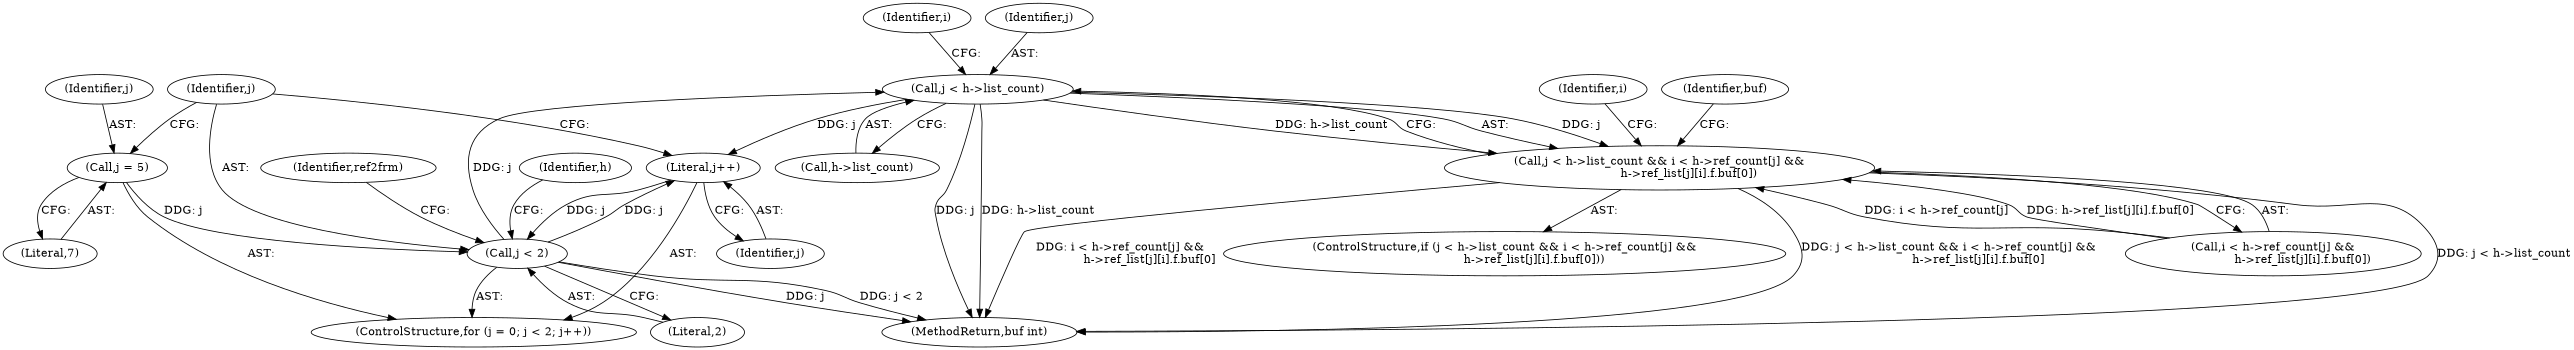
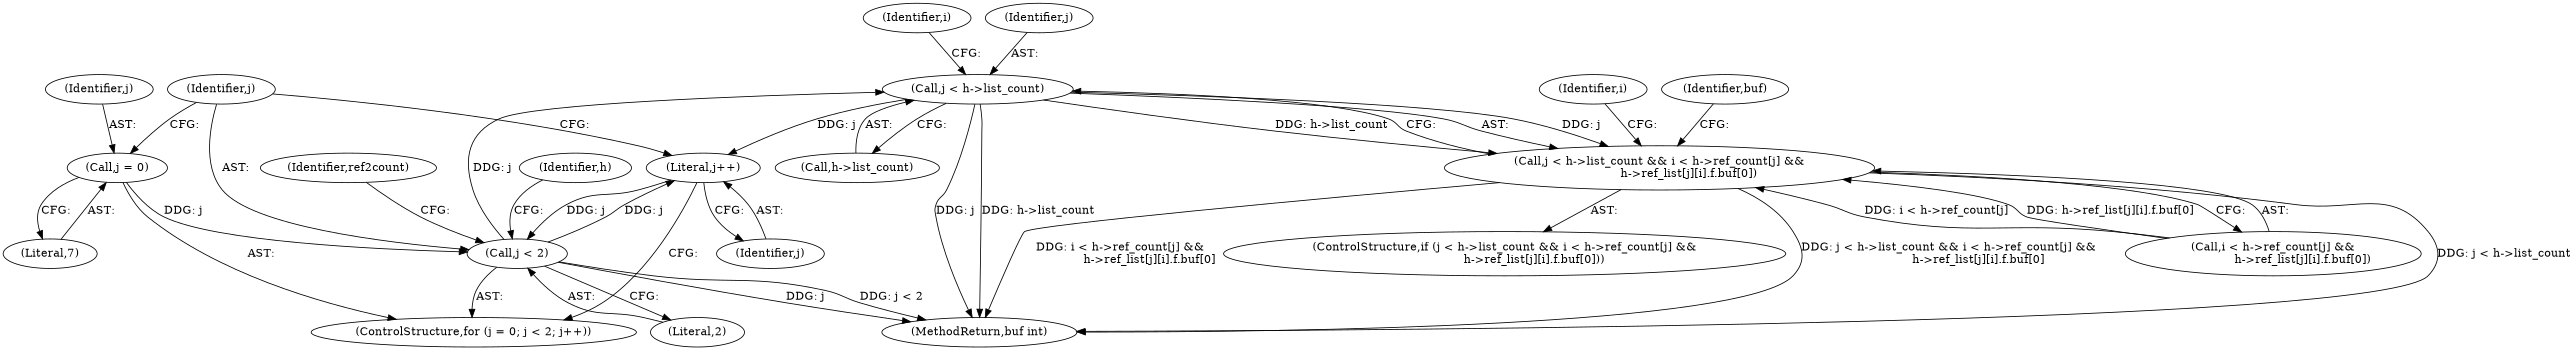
node "(Call,j = 5)": label "(Call,j = 5)" -> "(Call,j = 0)"
node "(Identifier,ref2frm)": label "(Identifier,ref2frm)" -> "(Identifier,ref2count)"
edge "(Literal,j++)" -> "(ControlStructure,for (j = 0; j < 2; j++))": label "AST: " -> "CFG: "
